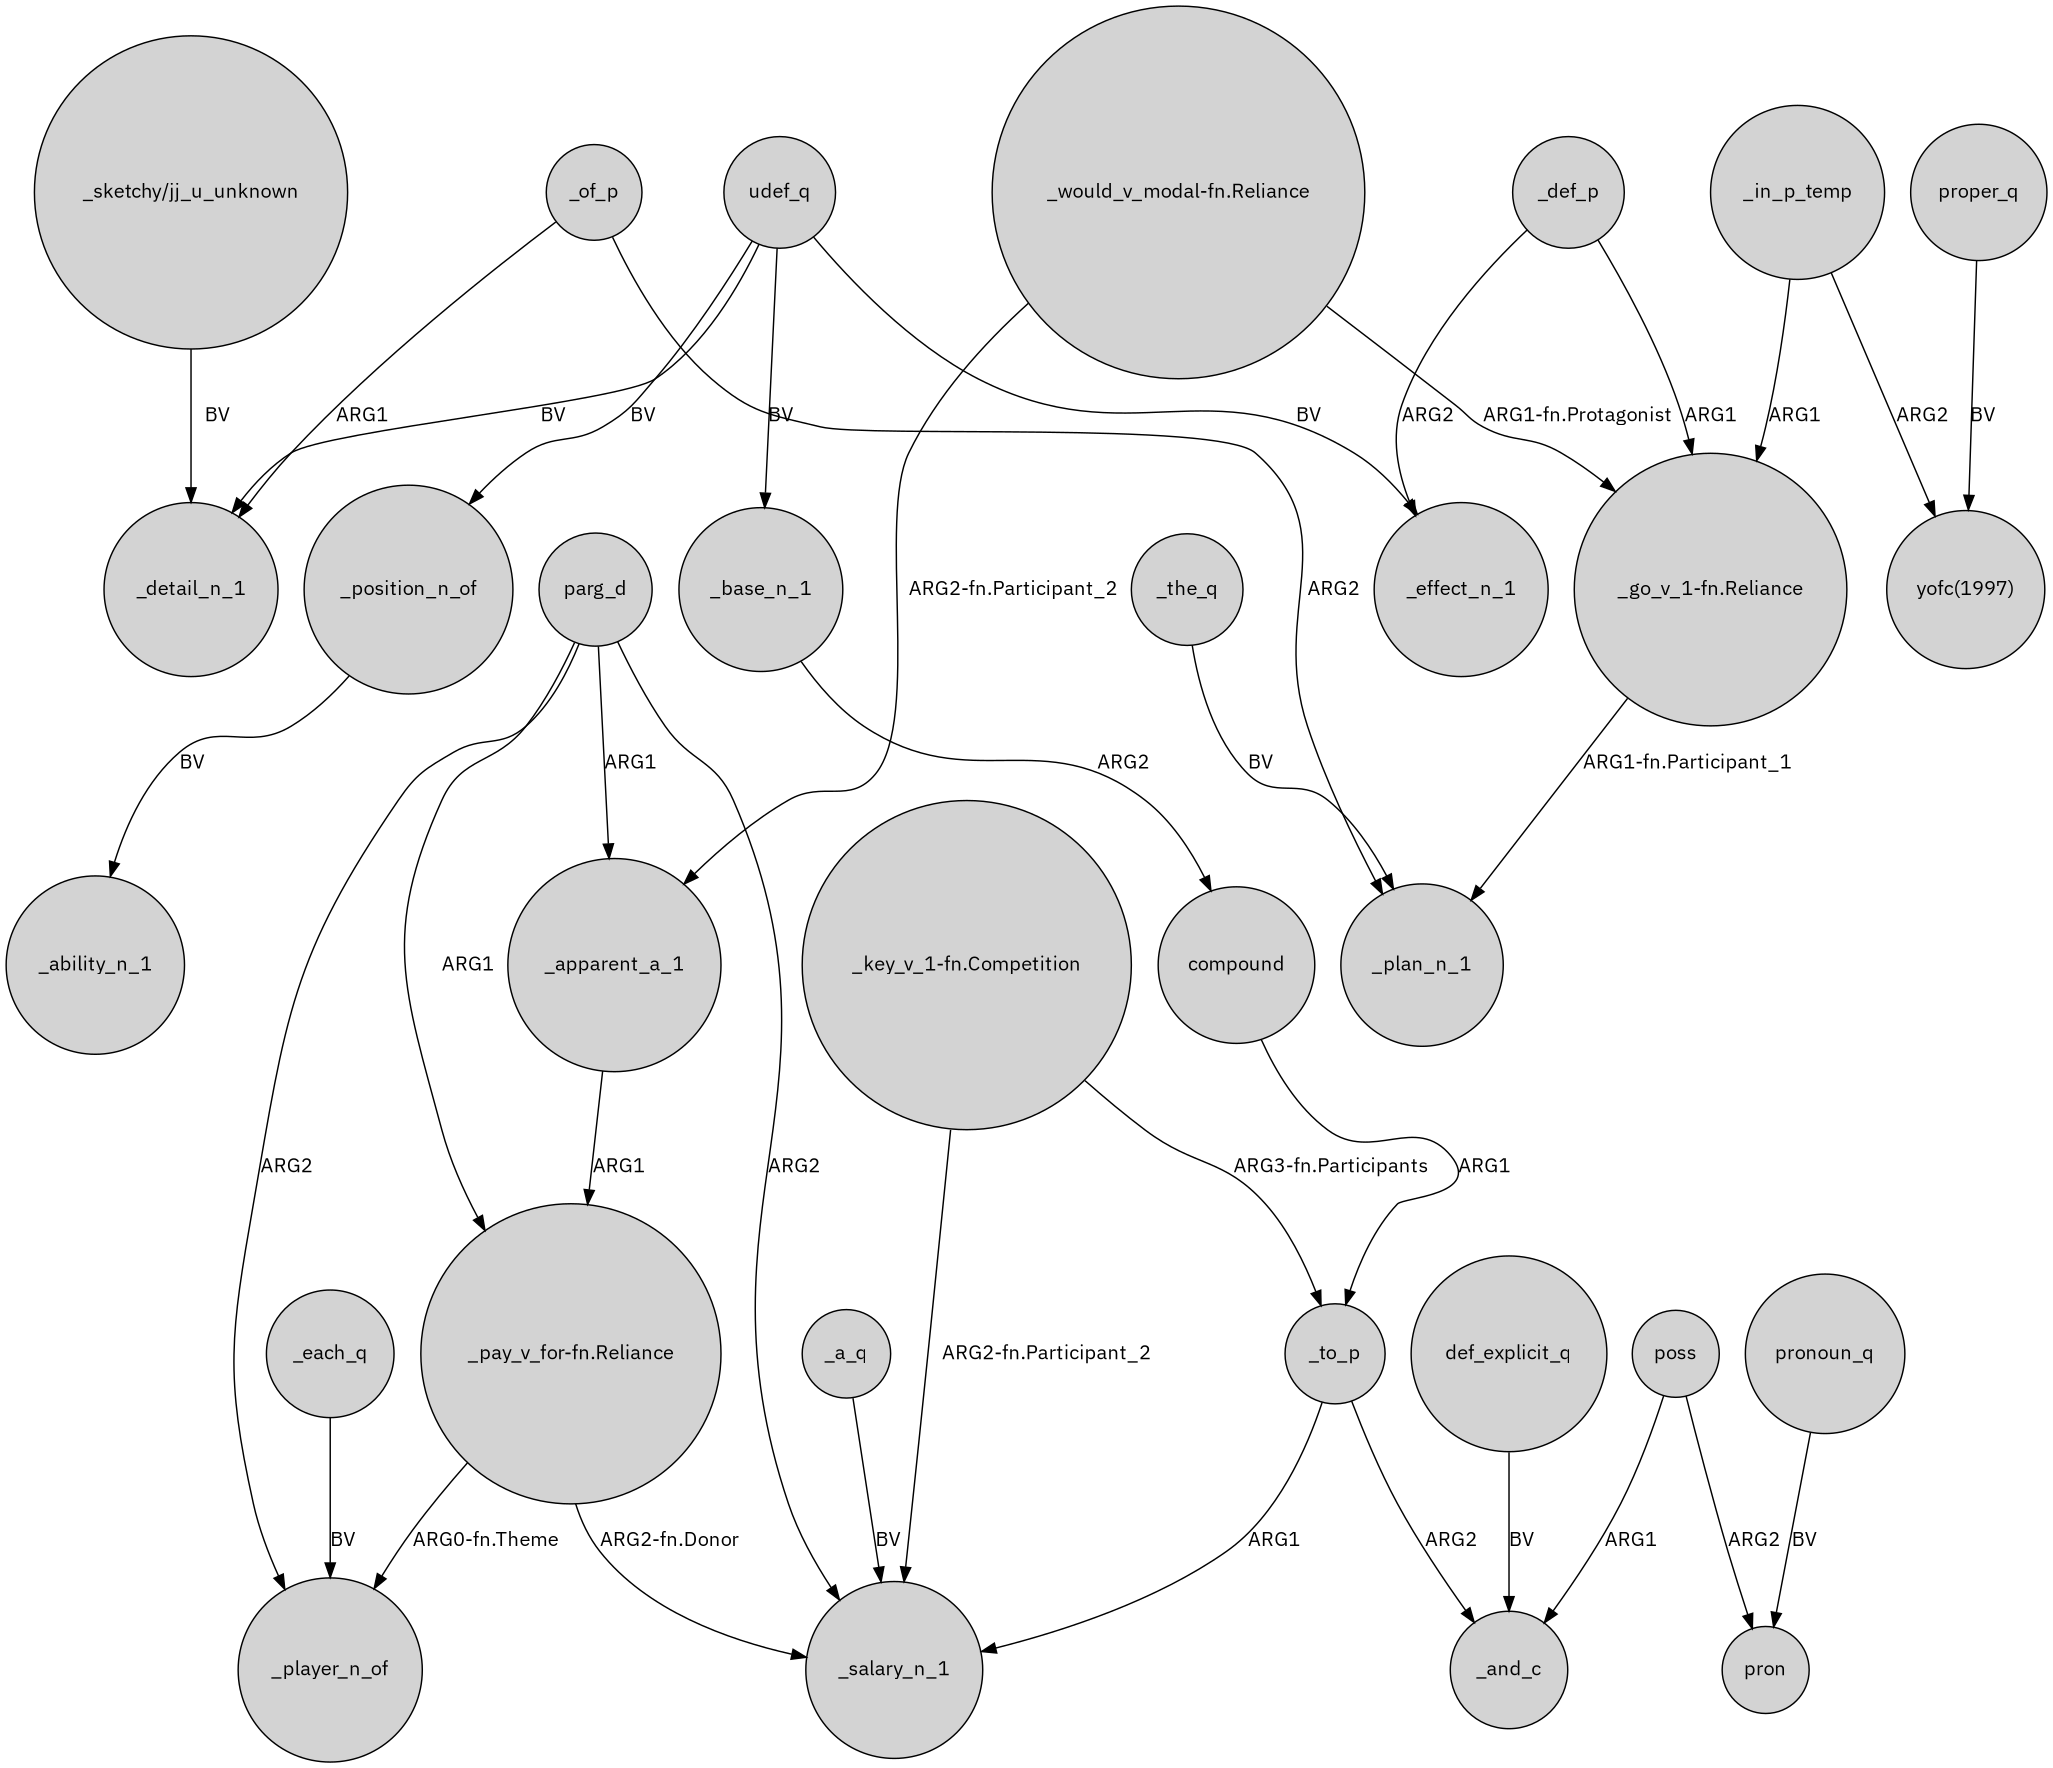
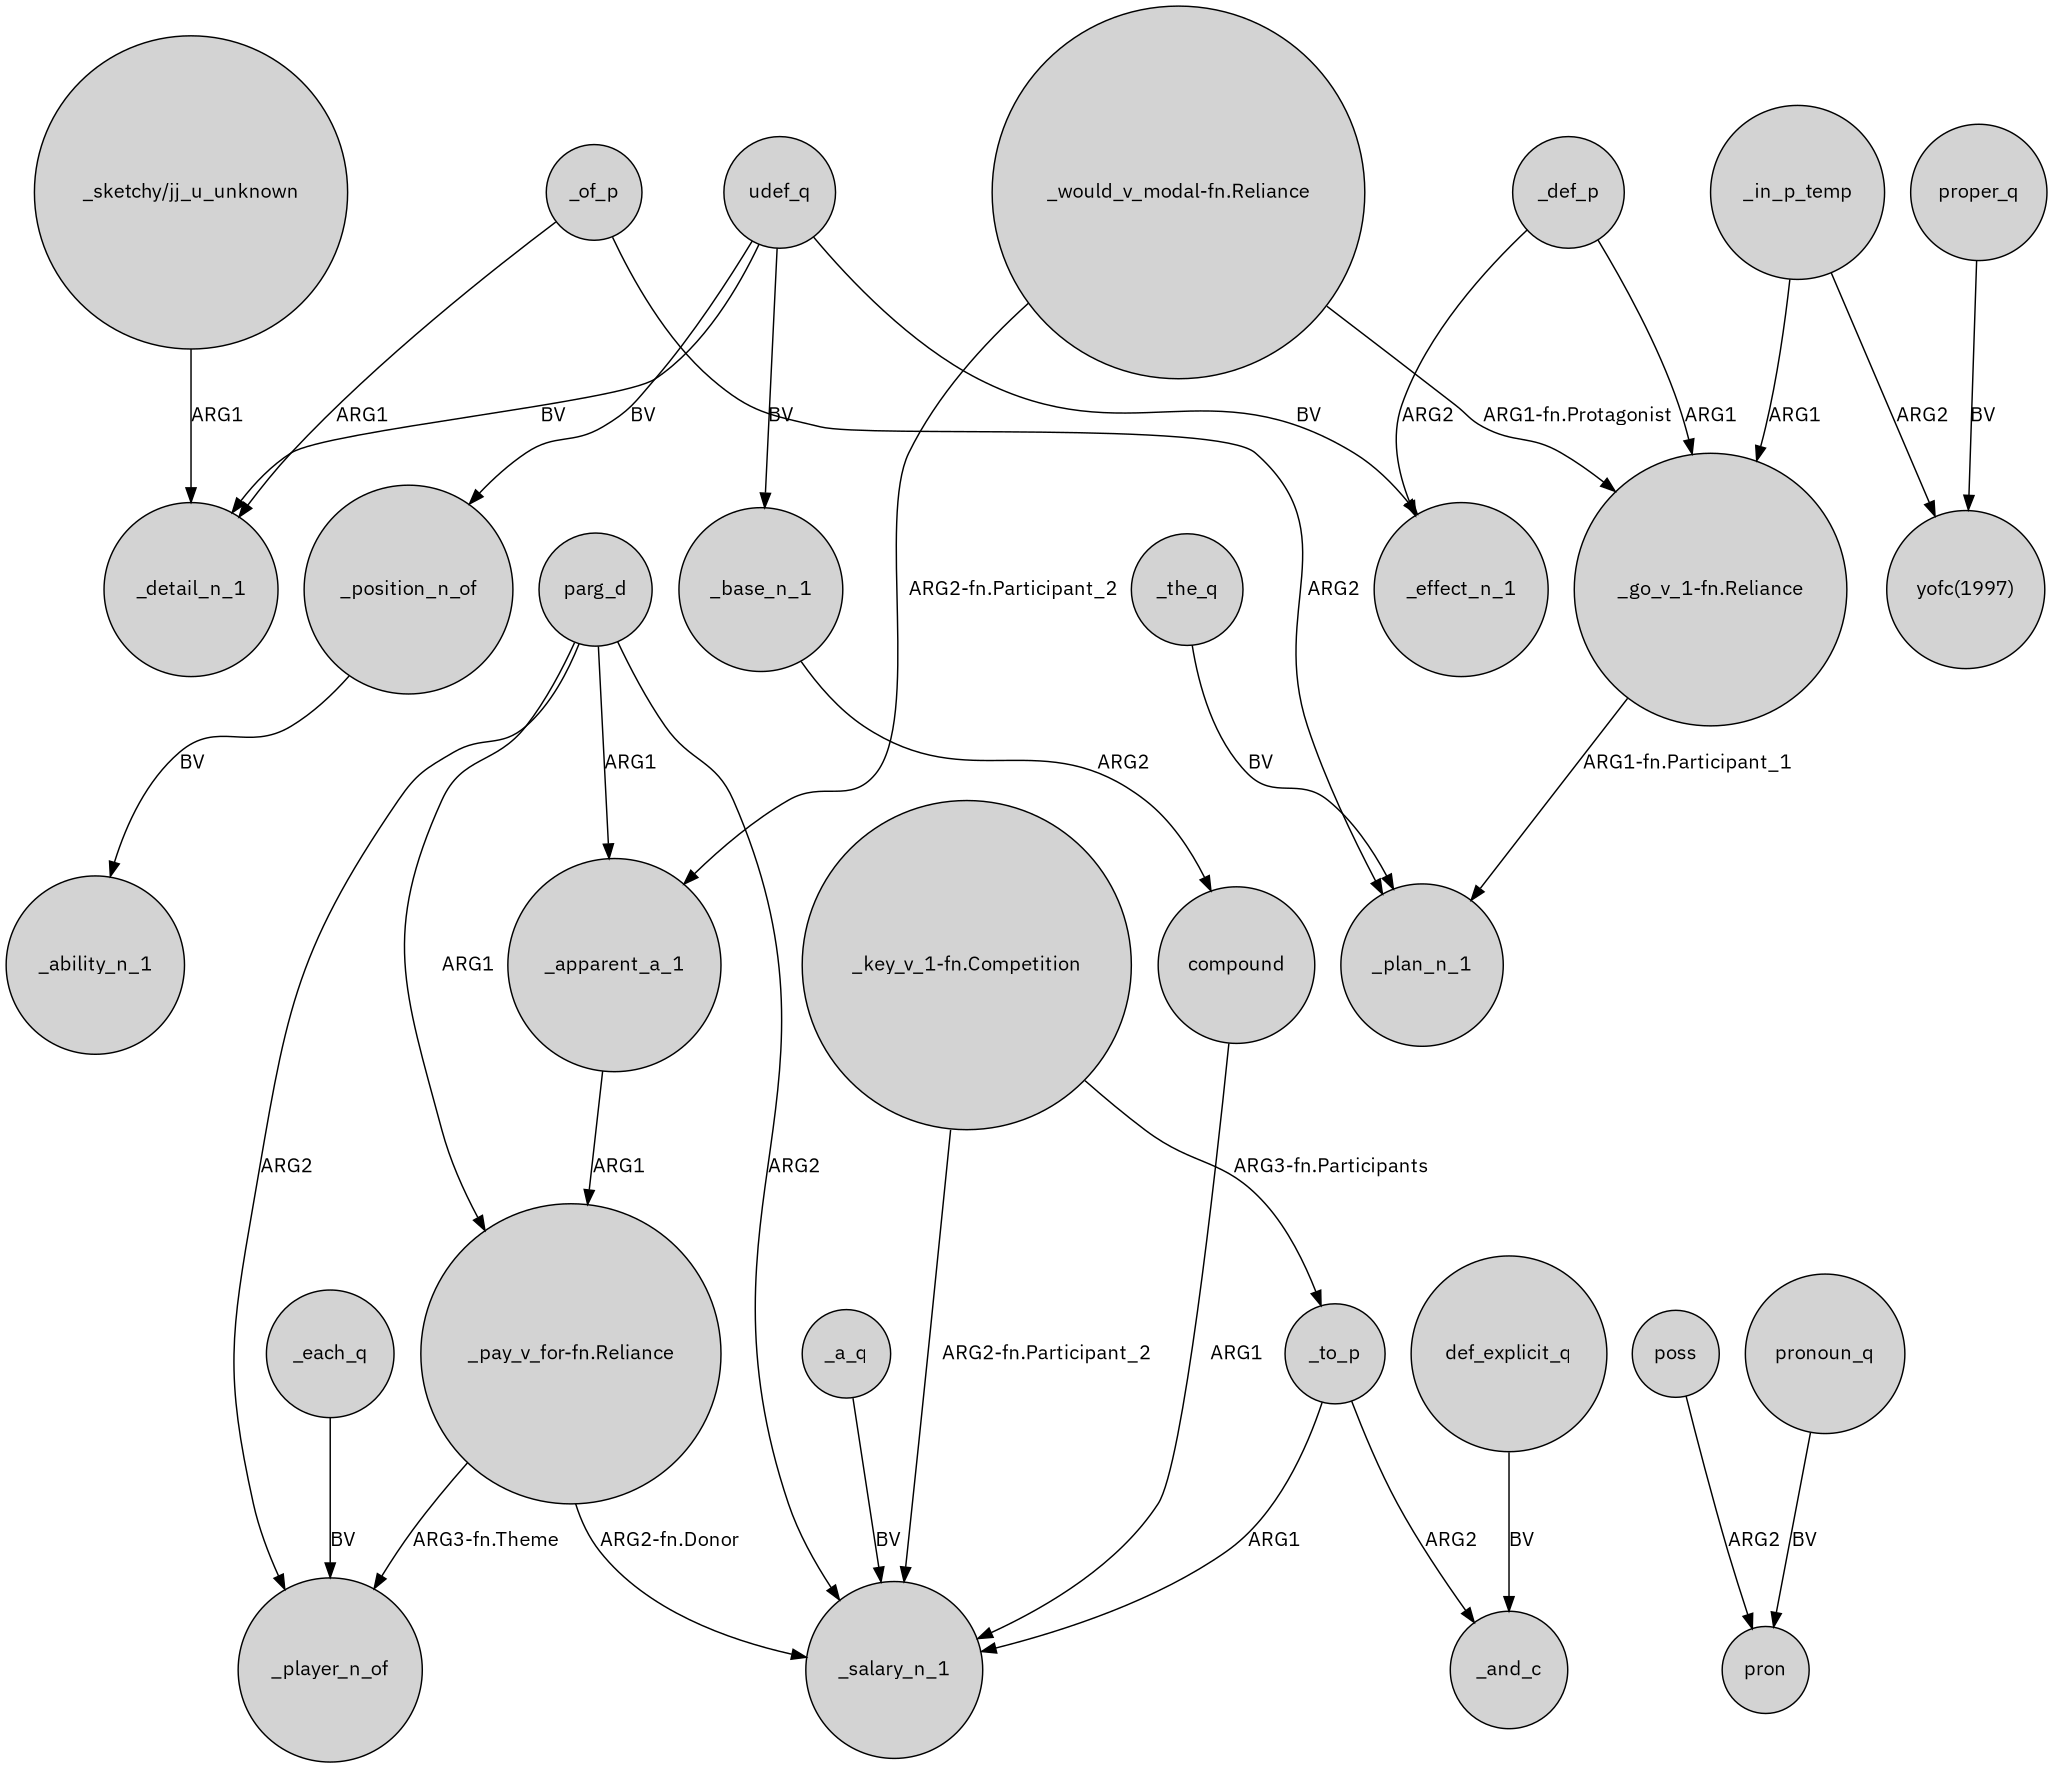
edge "_sketchy/jj_u_unknown" -> "_detail_n_1": label "BV" -> "ARG1"
edge "compound" -> "_to_p": now "compound" -> "_salary_n_1"
edge "poss" -> "_and_c": removed, label "ARG1"
edge "_pay_v_for-fn.Reliance" -> "_player_n_of": label "ARG0-fn.Theme" -> "ARG3-fn.Theme"
